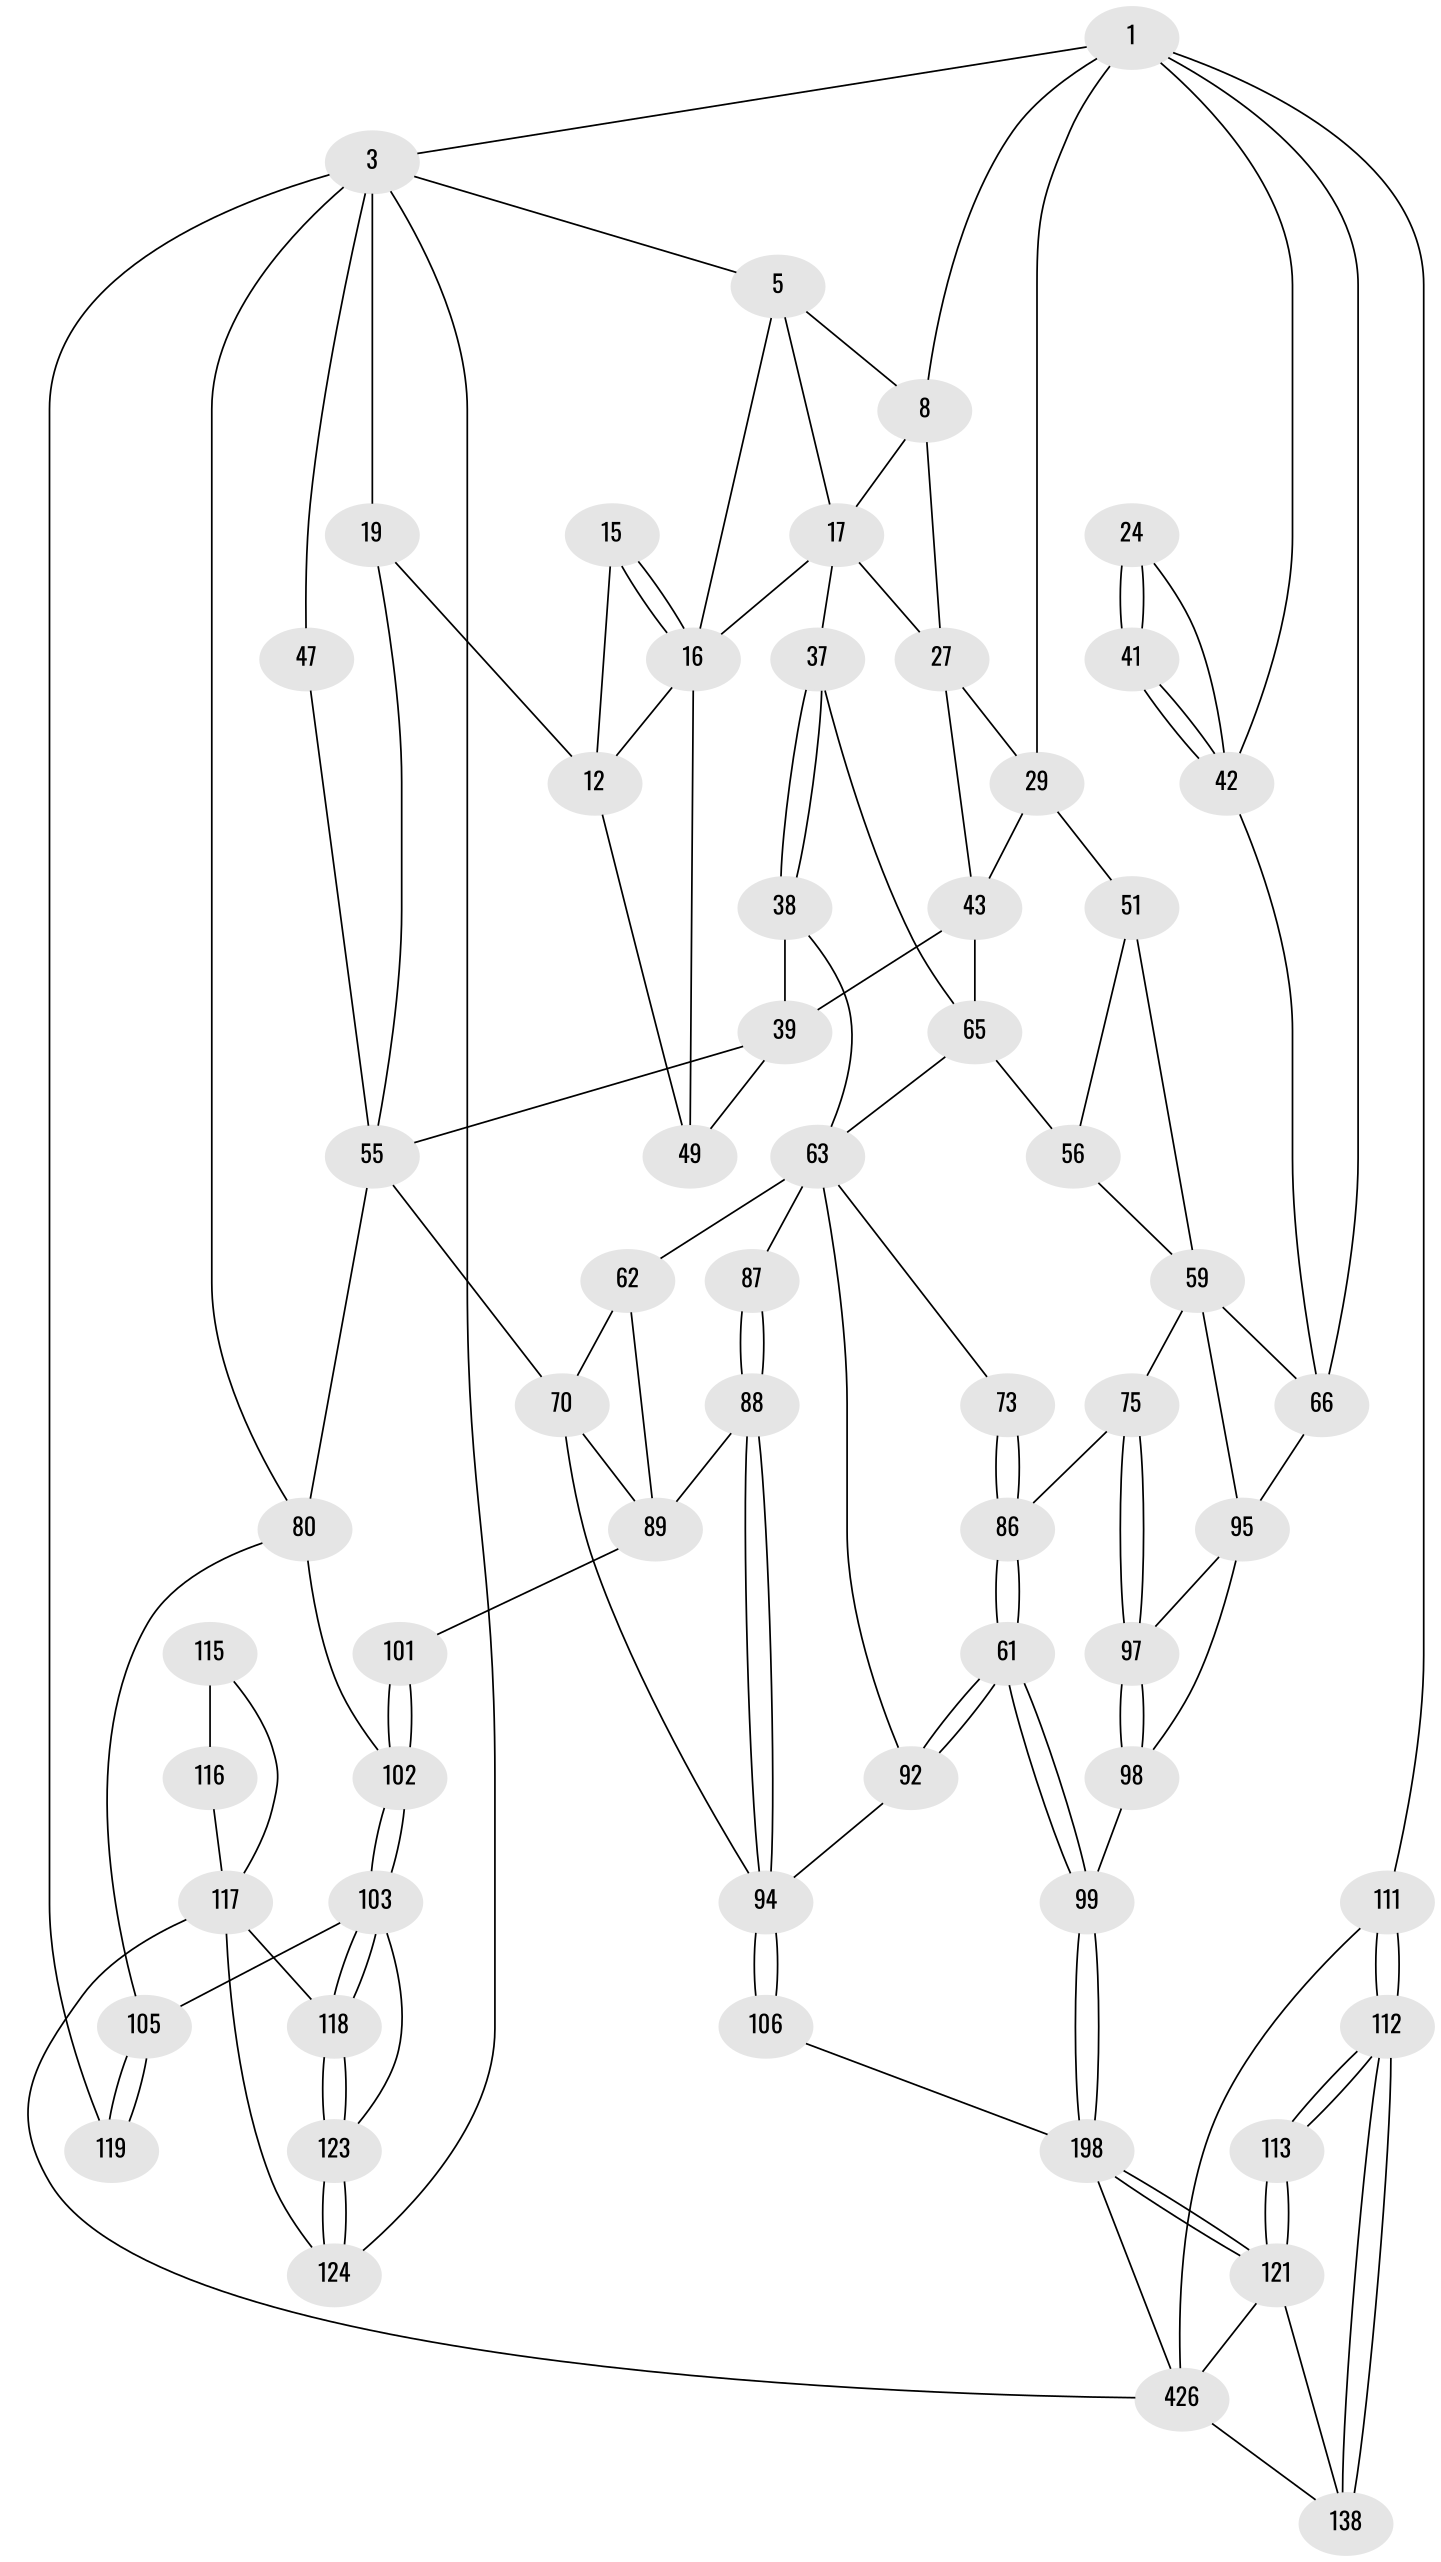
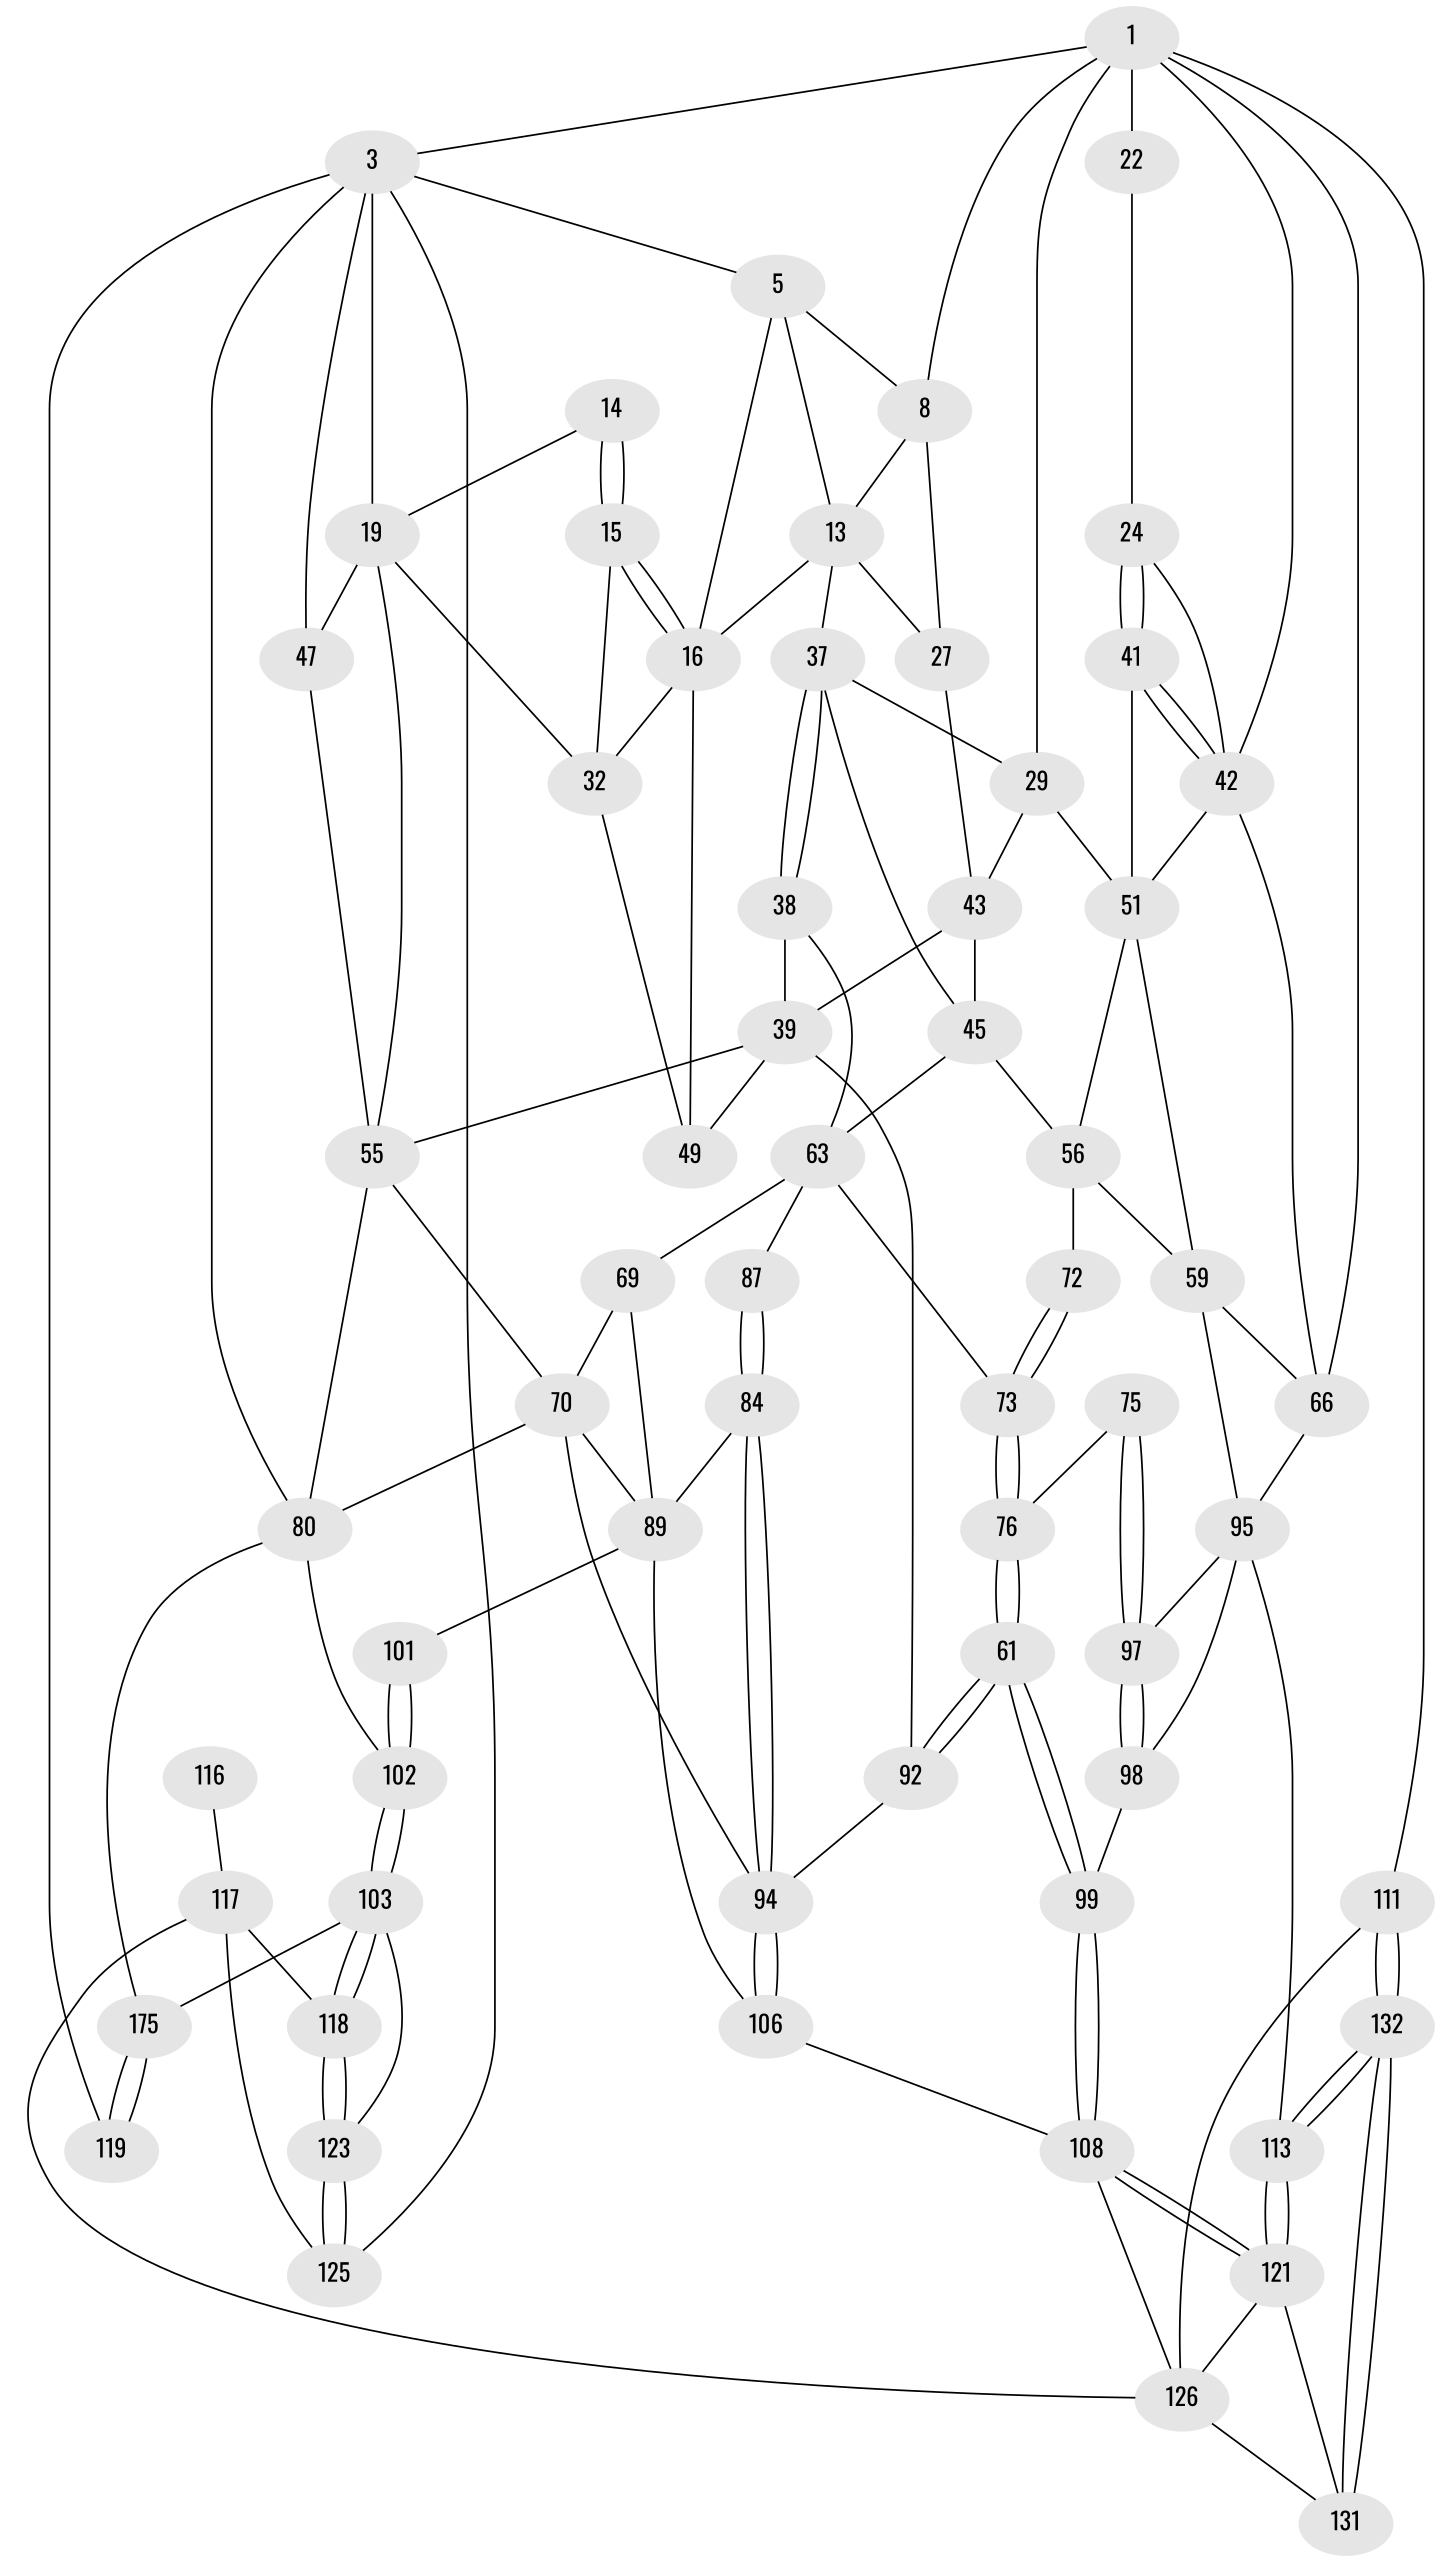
node "22": added
node "14": added
node "17": label "17" -> "13"
edge "19" -- "47": added
edge "27" -- "29": now "37" -- "29"
node "12": label "12" -> "32"
edge "41" -- "51": added
edge "42" -- "51": added
node "65": label "65" -> "45"
node "62": label "62" -> "69"
node "72": added
edge "59" -- "75": removed
node "88": label "88" -> "84"
edge "70" -- "80": added
edge "63" -- "92": now "39" -- "92"
node "86": label "86" -> "76"
node "115": removed
edge "89" -- "106": added
edge "95" -- "113": added
node "105": label "105" -> "175"
node "112": label "112" -> "132"
node "198": label "198" -> "108"
node "124": label "124" -> "125"
node "426": label "426" -> "126"
node "138": label "138" -> "131"
